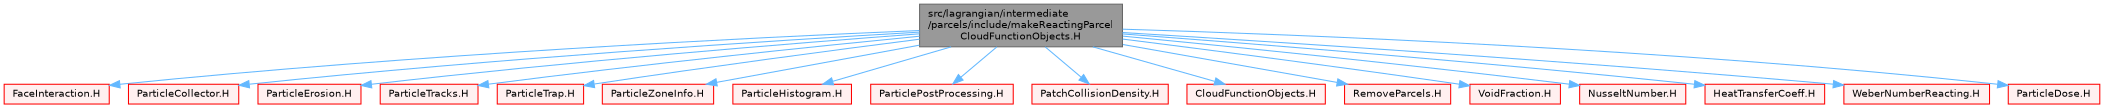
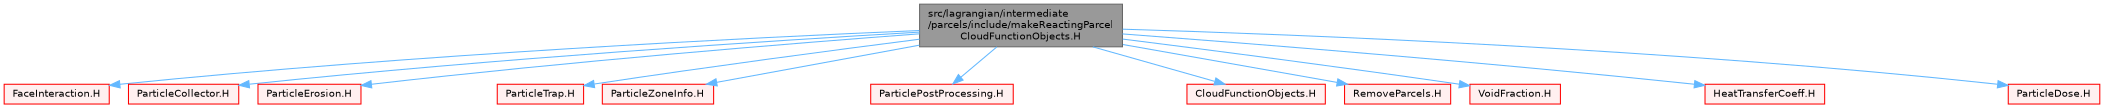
node "ParticleTracks.H": removed
node "ParticleHistogram.H": removed
node "PatchCollisionDensity.H": removed
node "NusseltNumber.H": removed
node "WeberNumberReacting.H": removed
